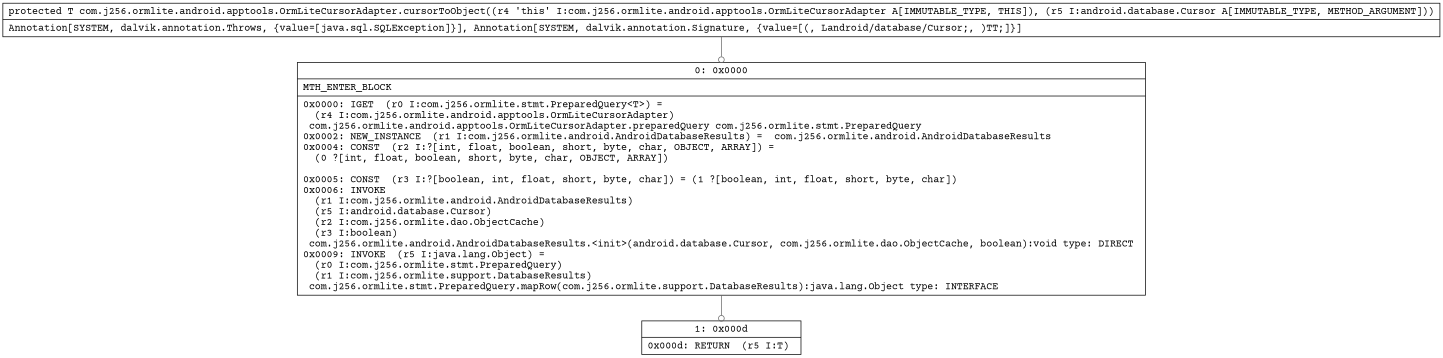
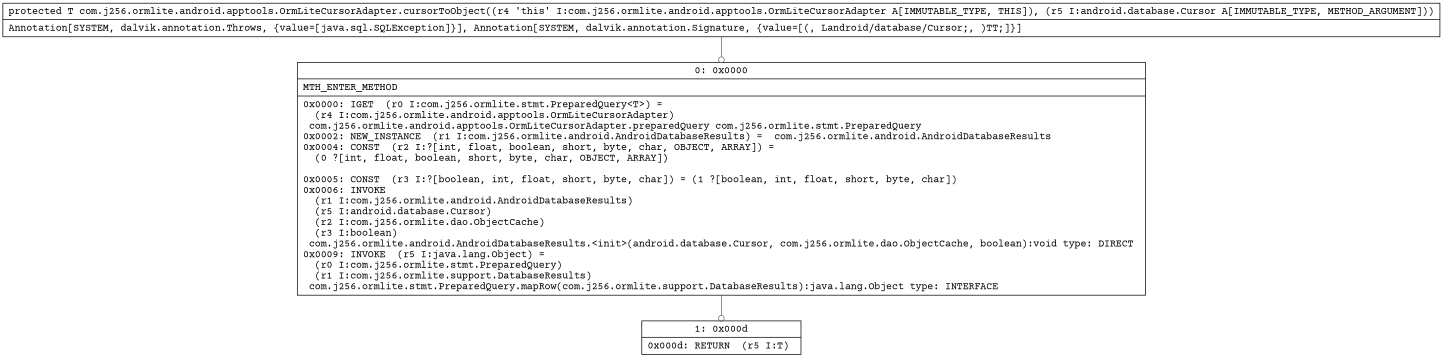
node "0: 0x0000": text "MTH_ENTER_BLOCK" -> "MTH_ENTER_METHOD"
